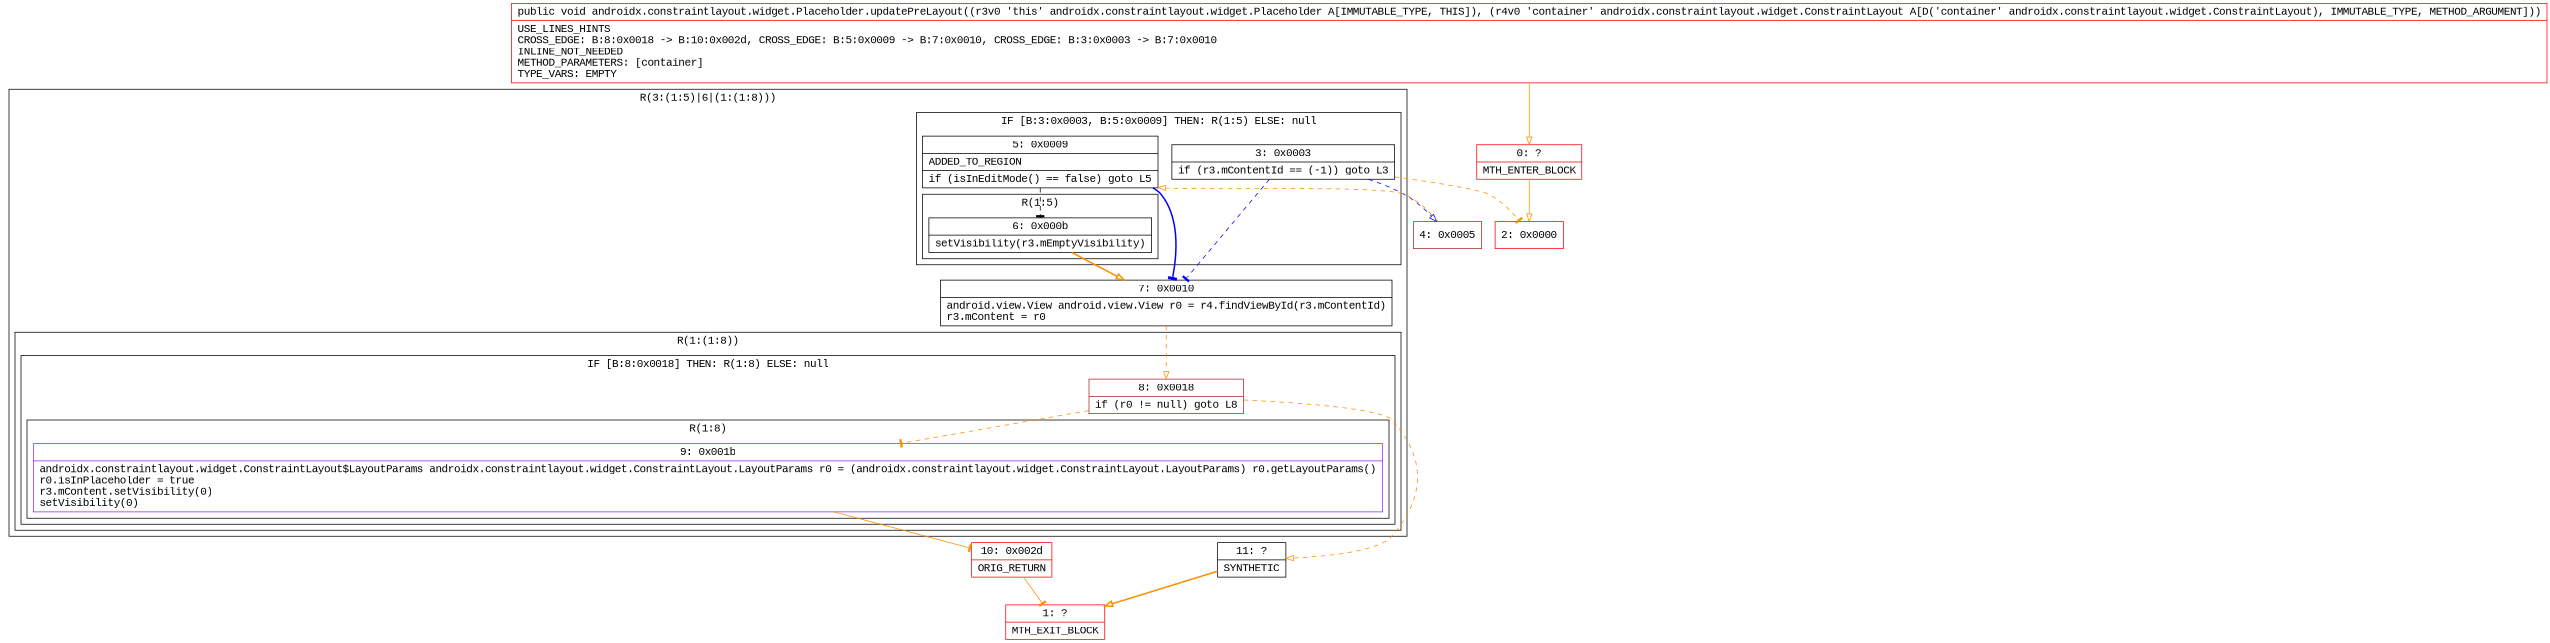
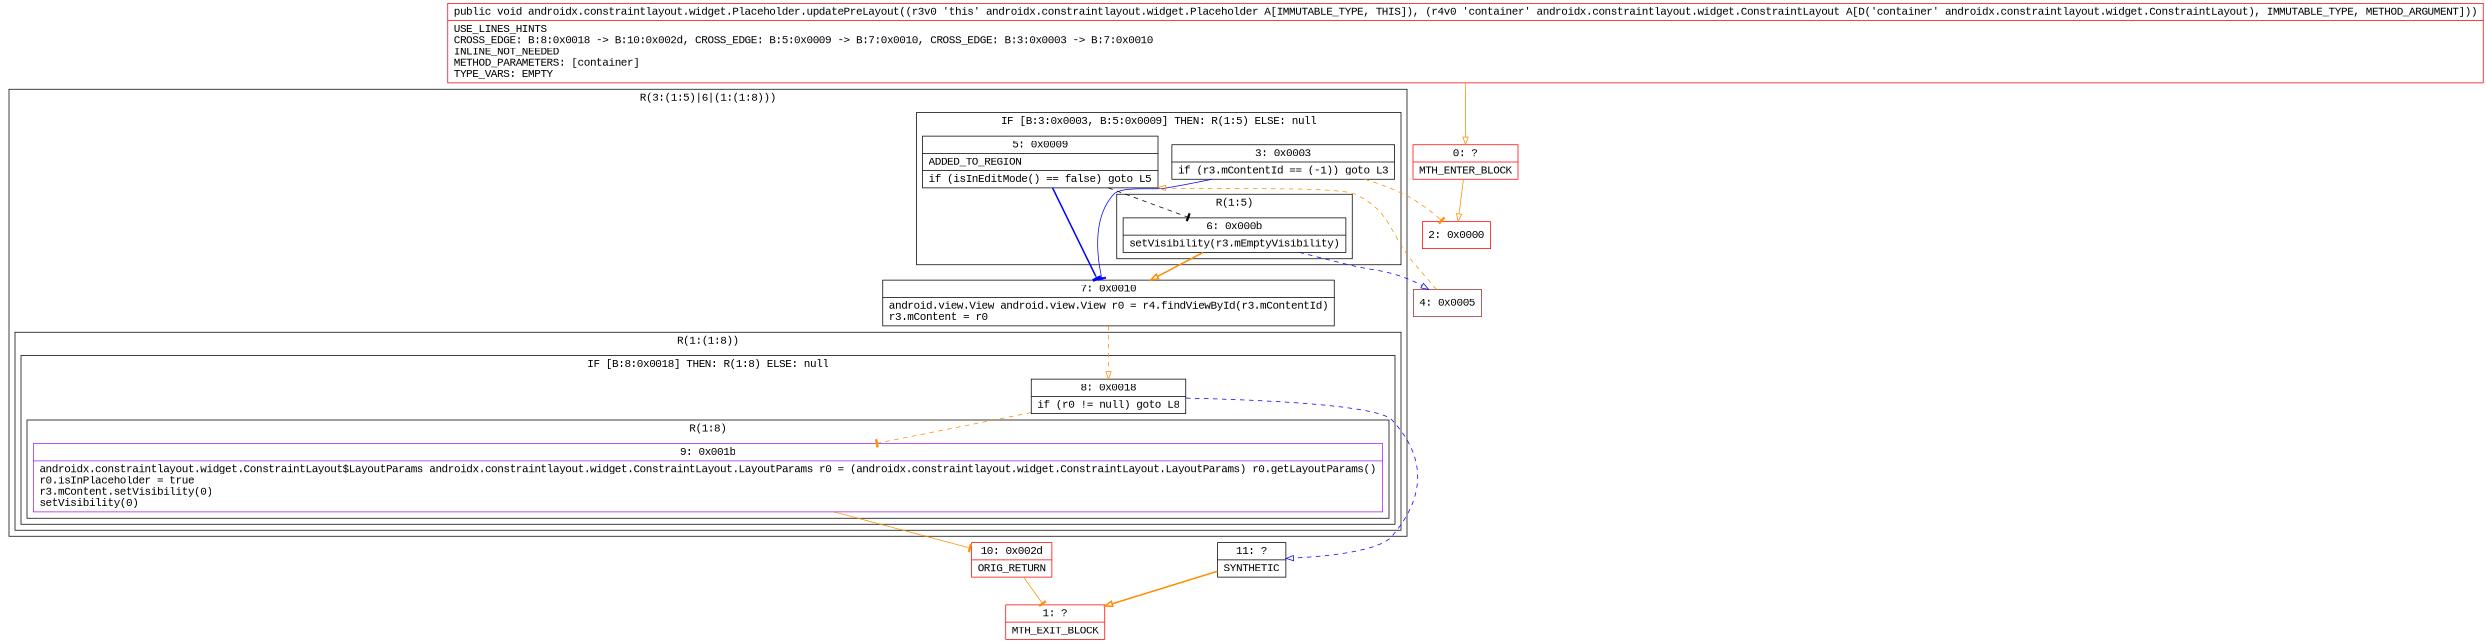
edge "3: 0x0003" -> "4: 0x0005": now "6: 0x000b" -> "4: 0x0005"
edge "3: 0x0003" -> "7: 0x0010": style dashed -> solid
node "8: 0x0018": color brown -> black
edge "8: 0x0018" -> "11: ?": color darkorange -> blue
